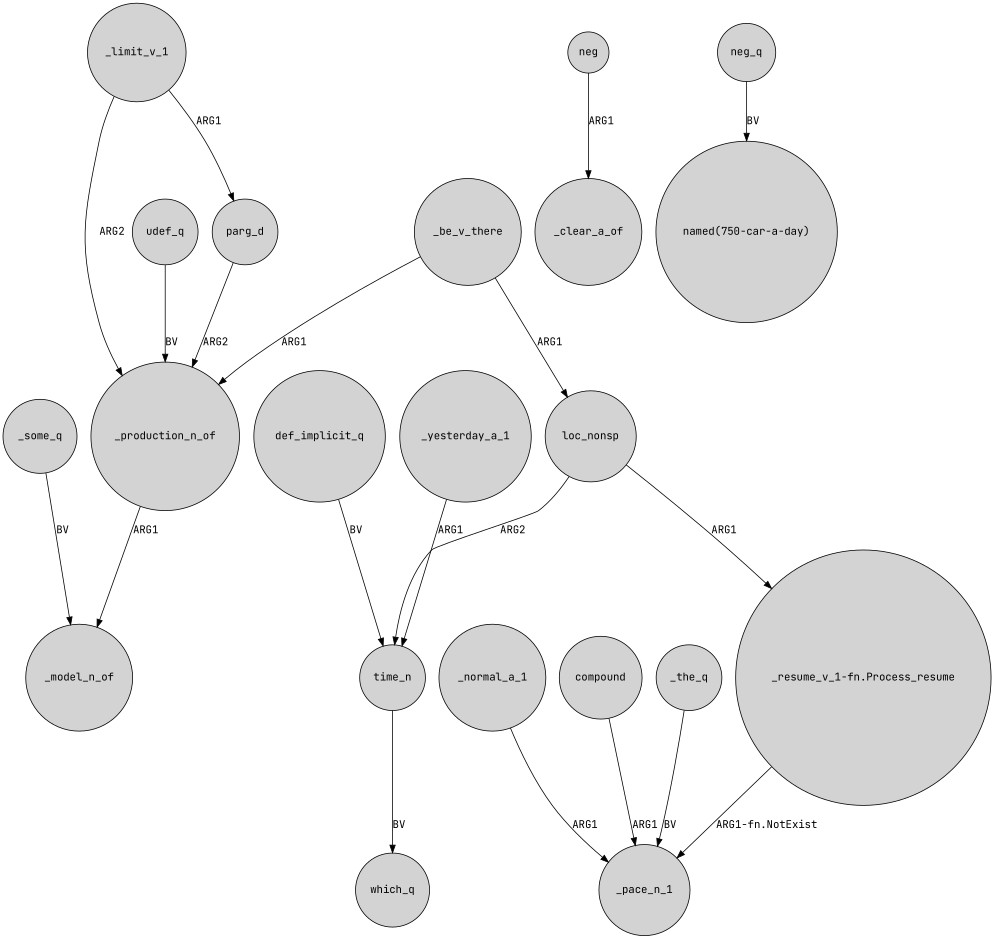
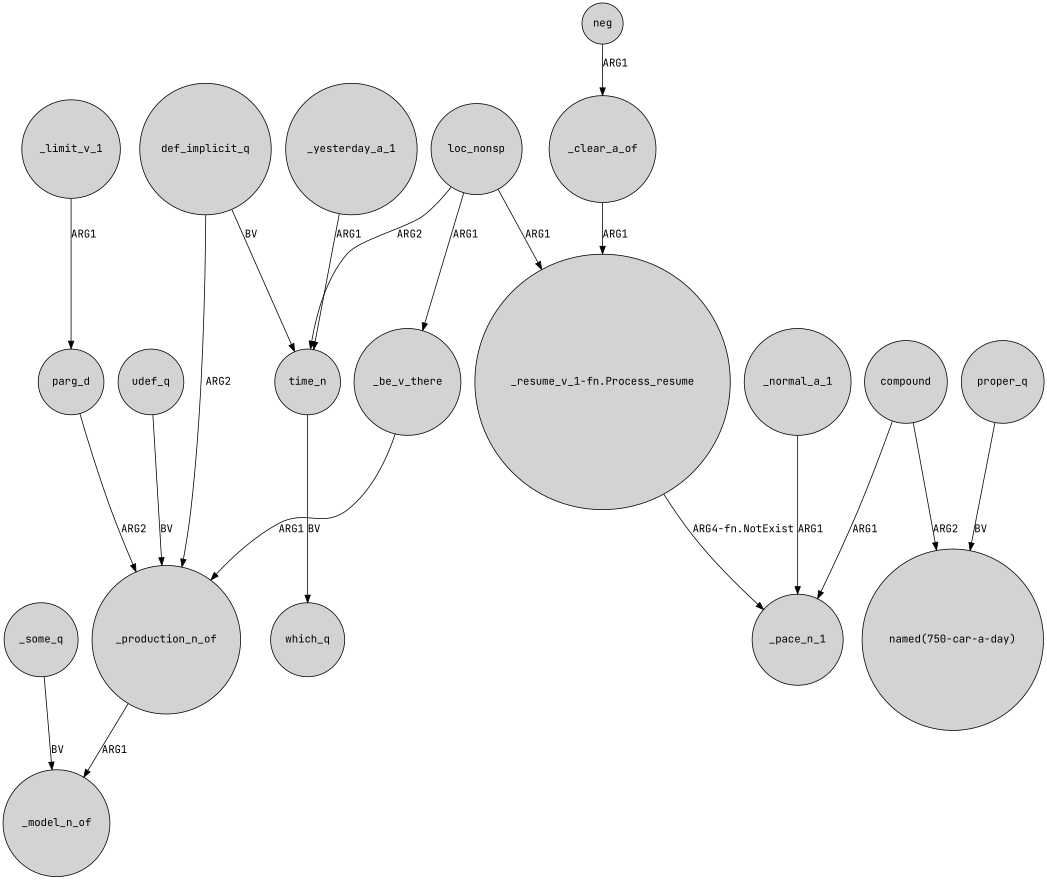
node "neg_q": label "neg_q" -> "proper_q"
edge "_clear_a_of" -> "_resume_v_1-fn.Process_resume": added, label "ARG1"
edge "_limit_v_1" -> "_production_n_of": now "def_implicit_q" -> "_production_n_of"
edge "_be_v_there" -> "loc_nonsp": reversed
edge "compound" -> "named(750-car-a-day)": added, label "ARG2"
node "_the_q": removed
edge "_resume_v_1-fn.Process_resume" -> "_pace_n_1": label "ARG1-fn.NotExist" -> "ARG4-fn.NotExist"
